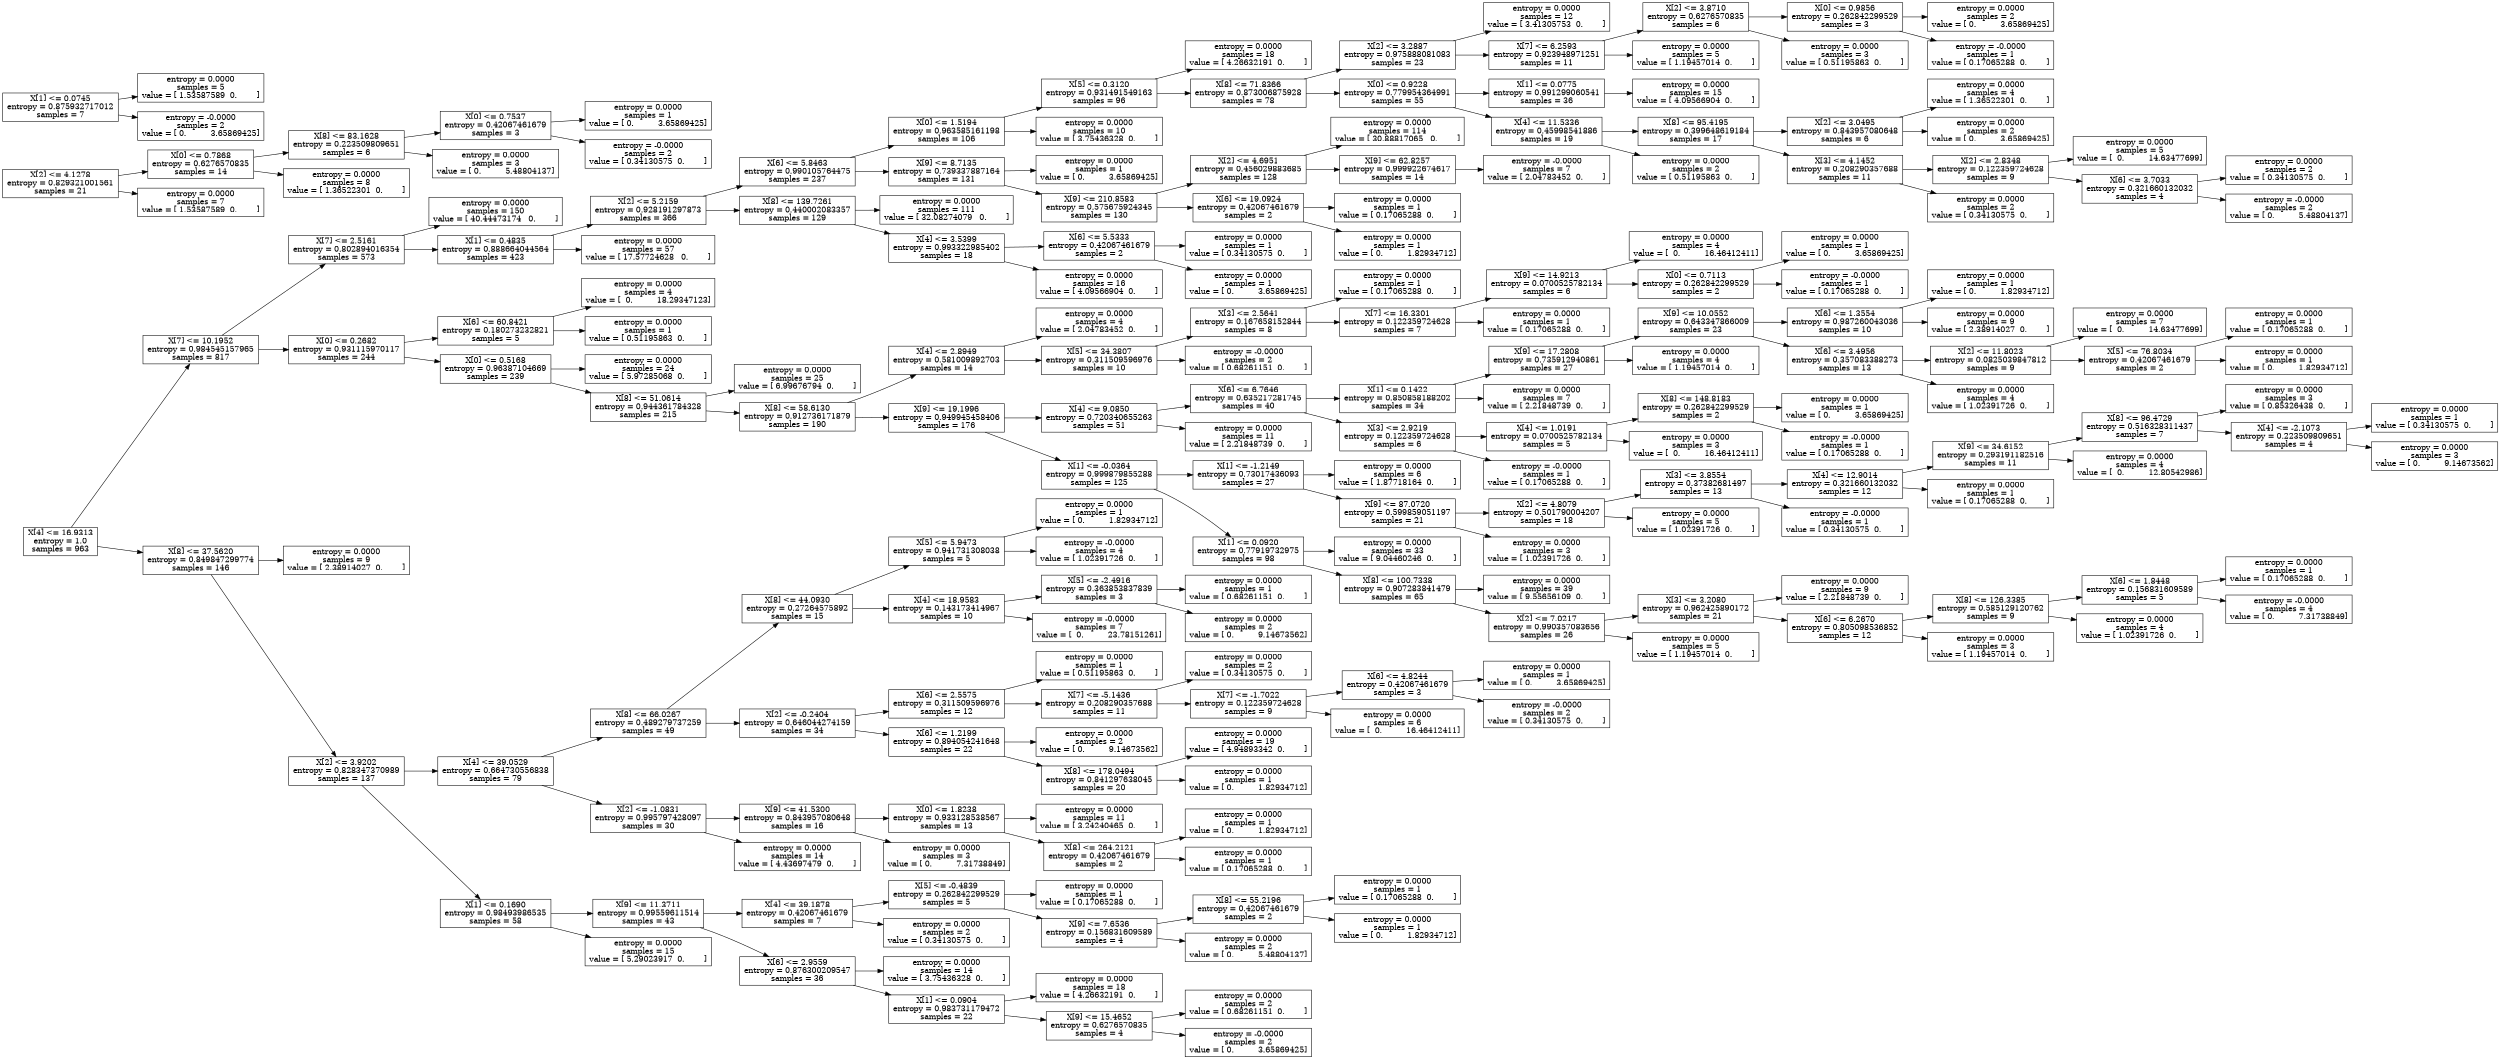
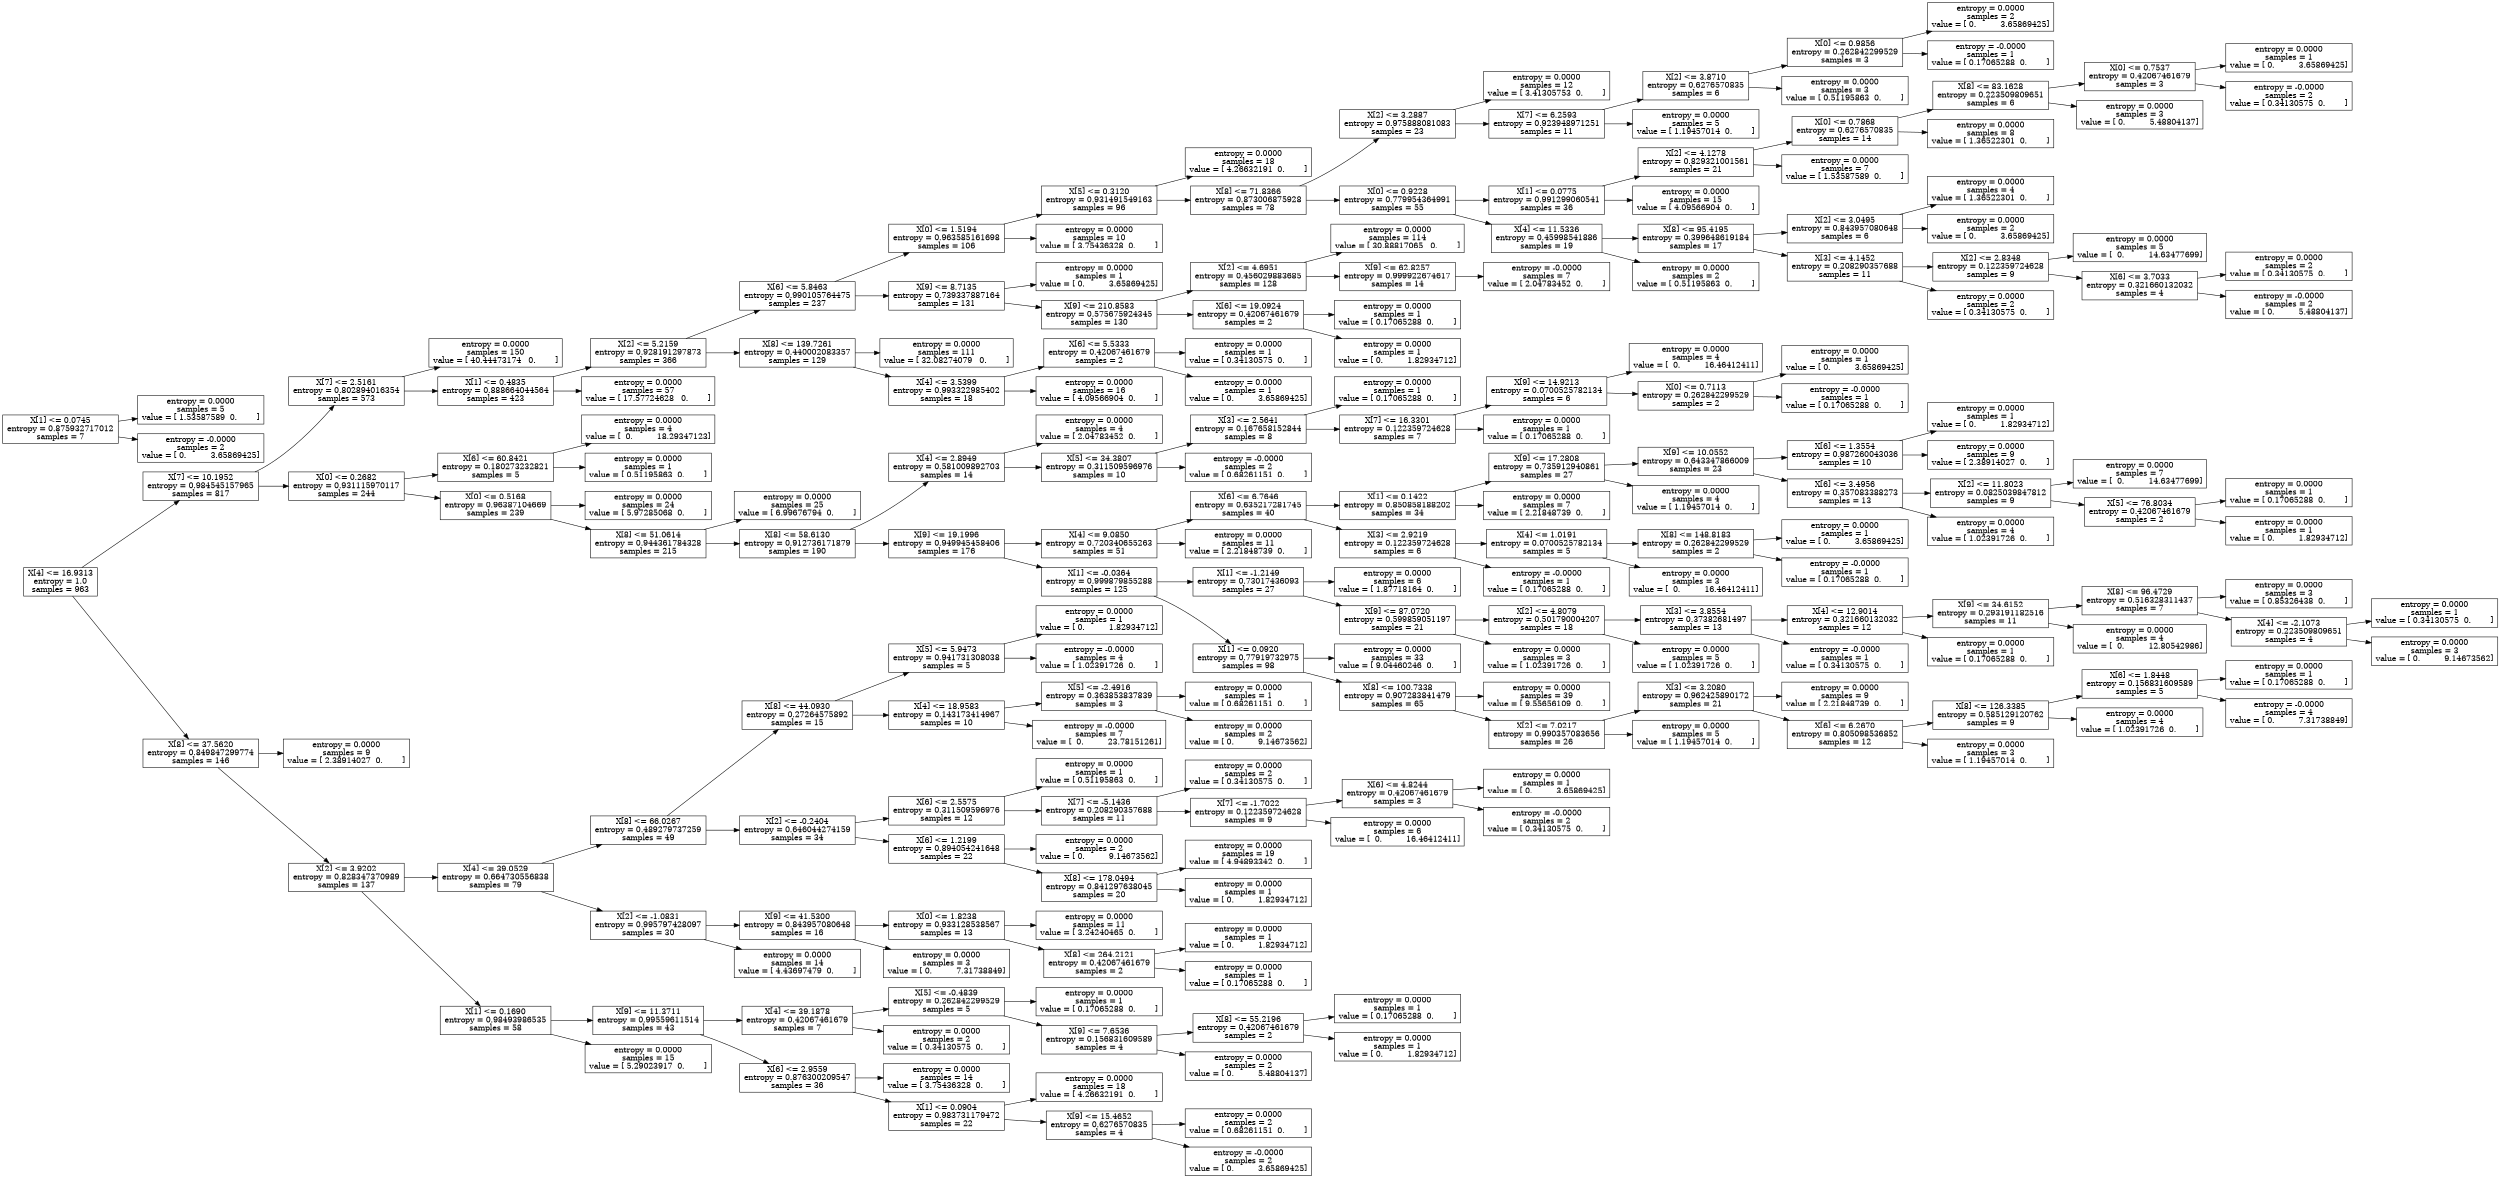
node "X[0] <= 1.5194 entropy = 0.963585161198 samples = 106": label "X[0] <= 1.5194 entropy = 0.963585161198 samples = 106" -> "X[0] <= 1.5194 entropy = 0.963585161698 samples = 106"
edge "X[1] <= 0.0775 entropy = 0.991299060541 samples = 36" -> "X[2] <= 4.1278 entropy = 0.829321001561 samples = 21": added
